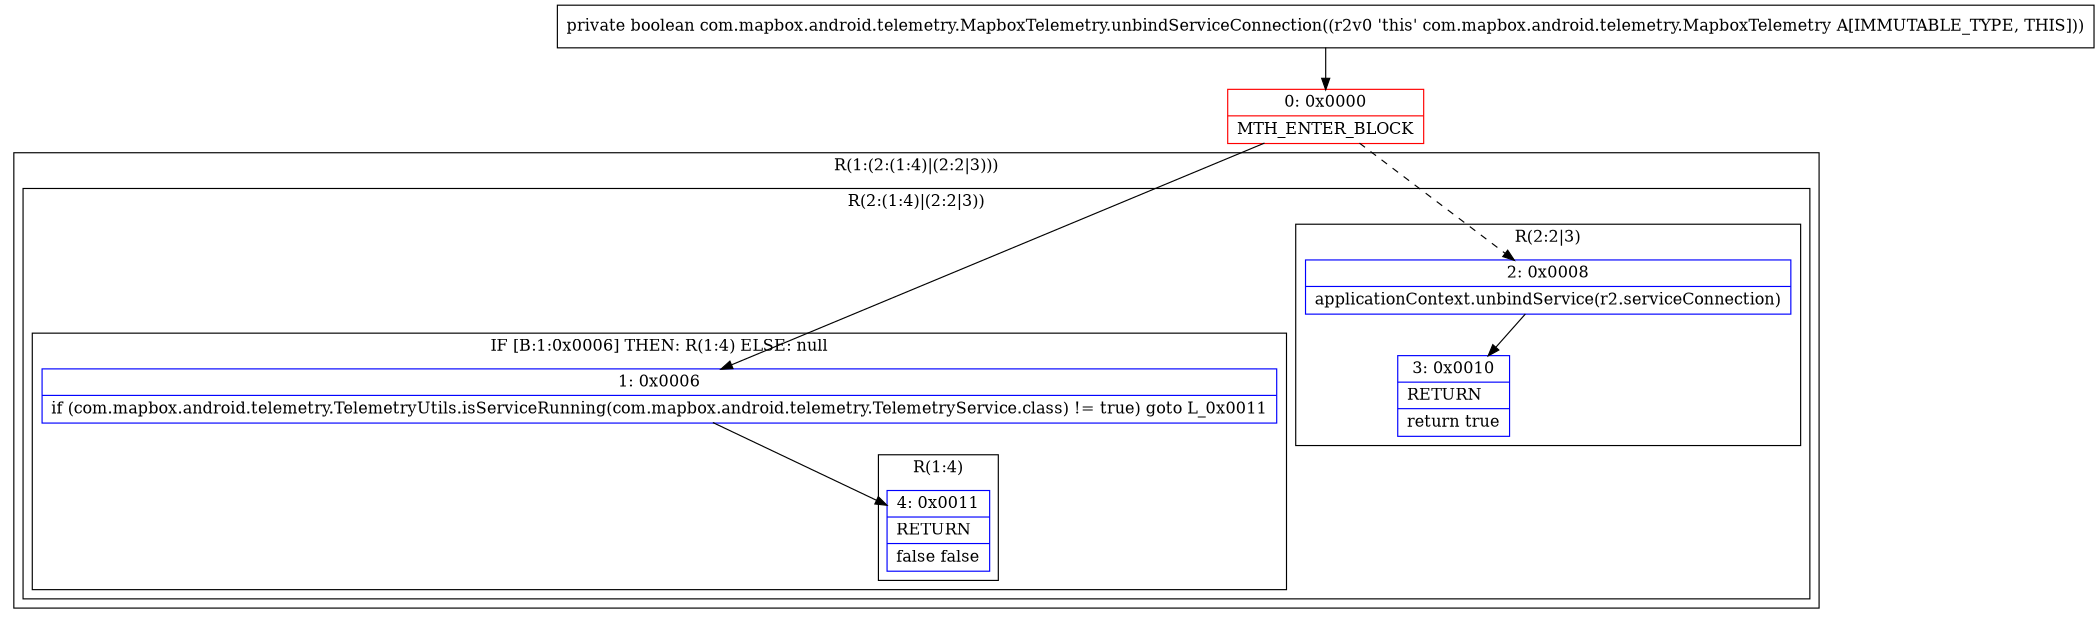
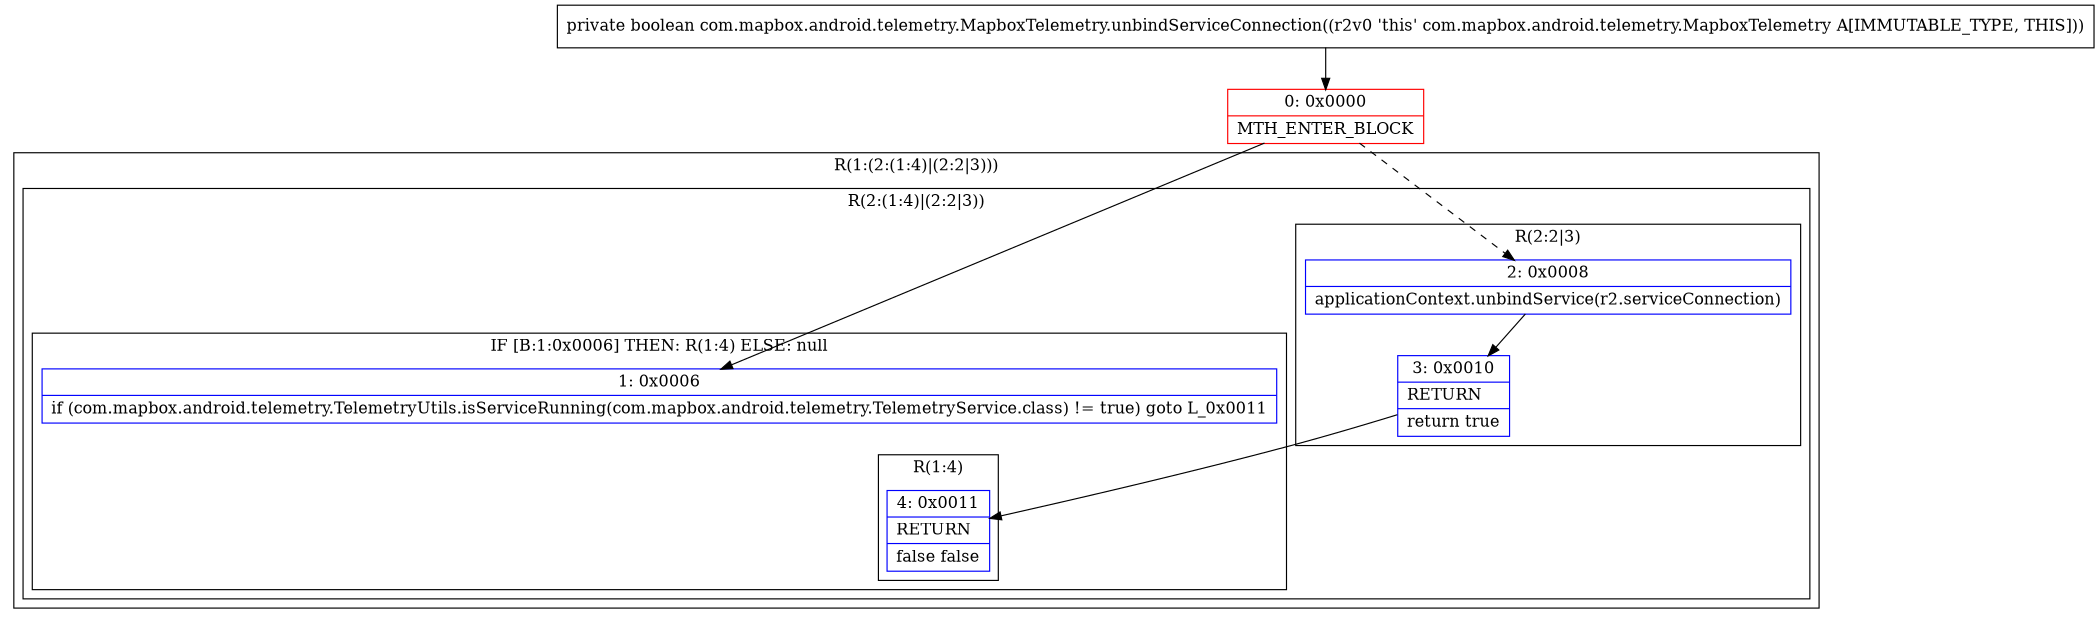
edge "1: 0x0006" -> "4: 0x0011": now "3: 0x0010" -> "4: 0x0011"
